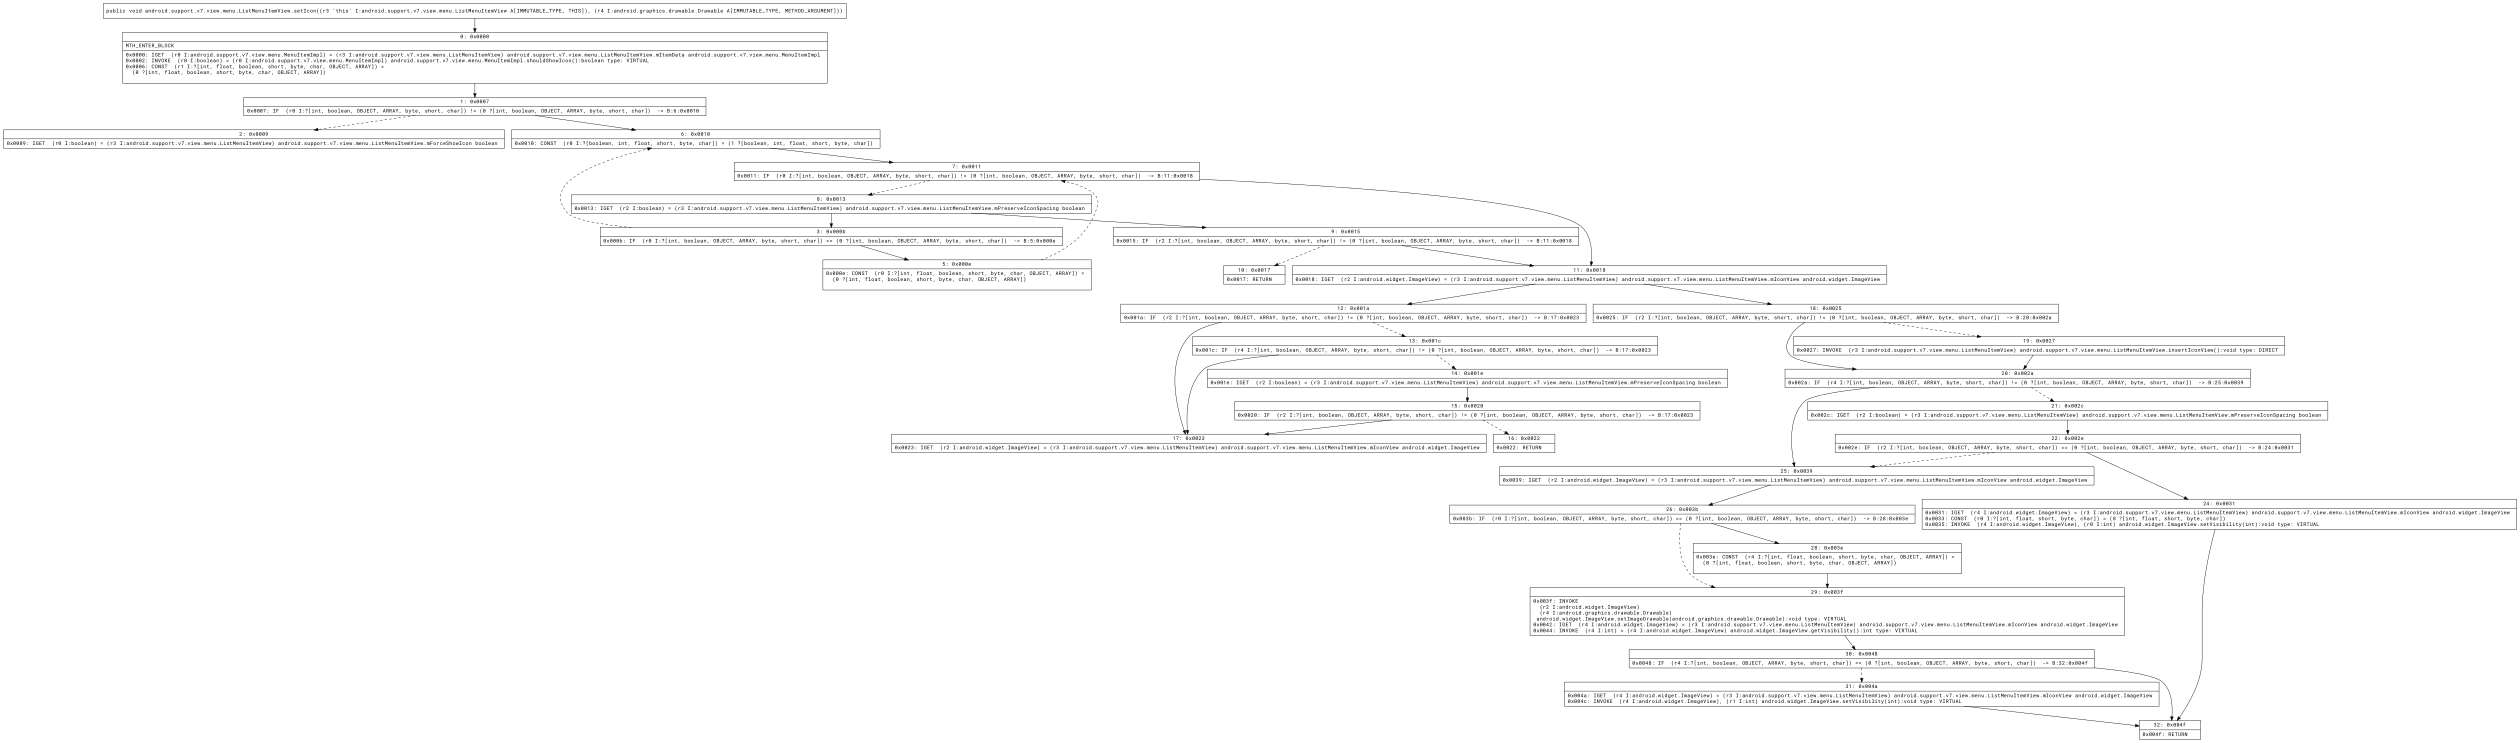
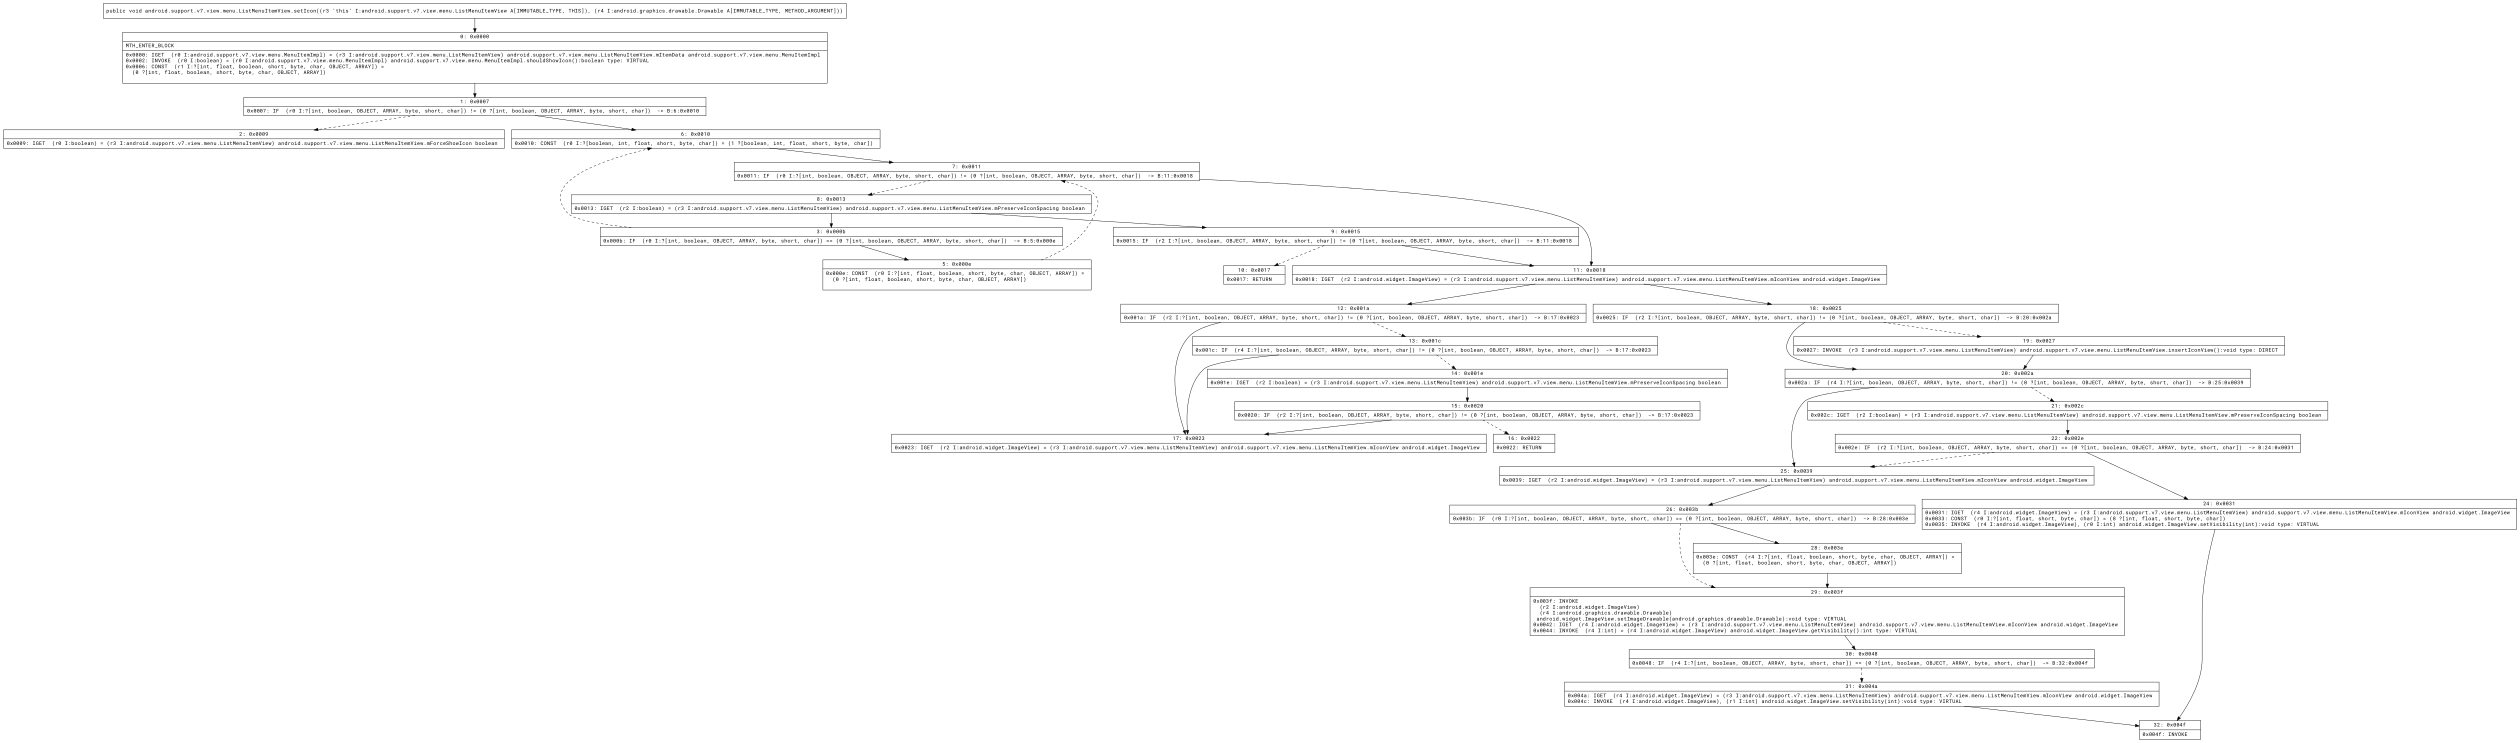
edge "30: 0x0048" -> "32: 0x004f": removed
node "32: 0x004f": text "0x004f: RETURN" -> "0x004f: INVOKE"
